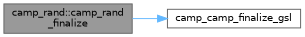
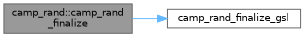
node "camp_camp_finalize_gsl": label "camp_camp_finalize_gsl" -> "camp_rand_finalize_gsl"
